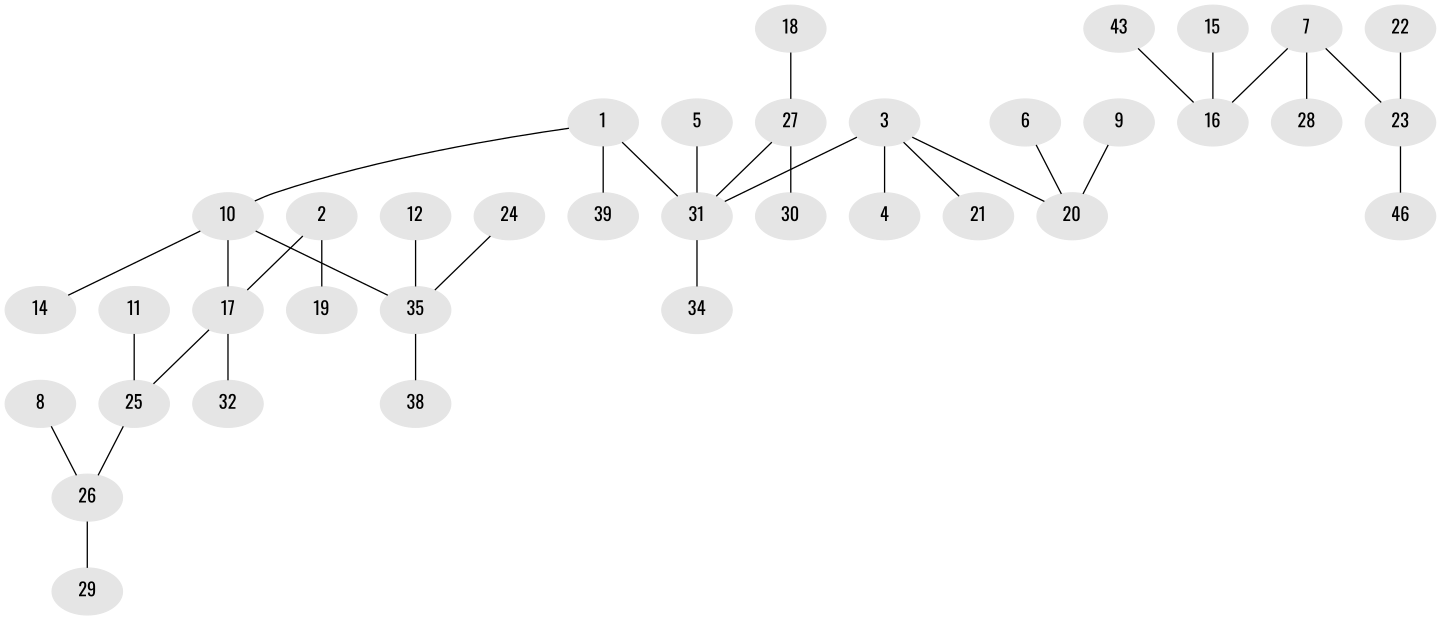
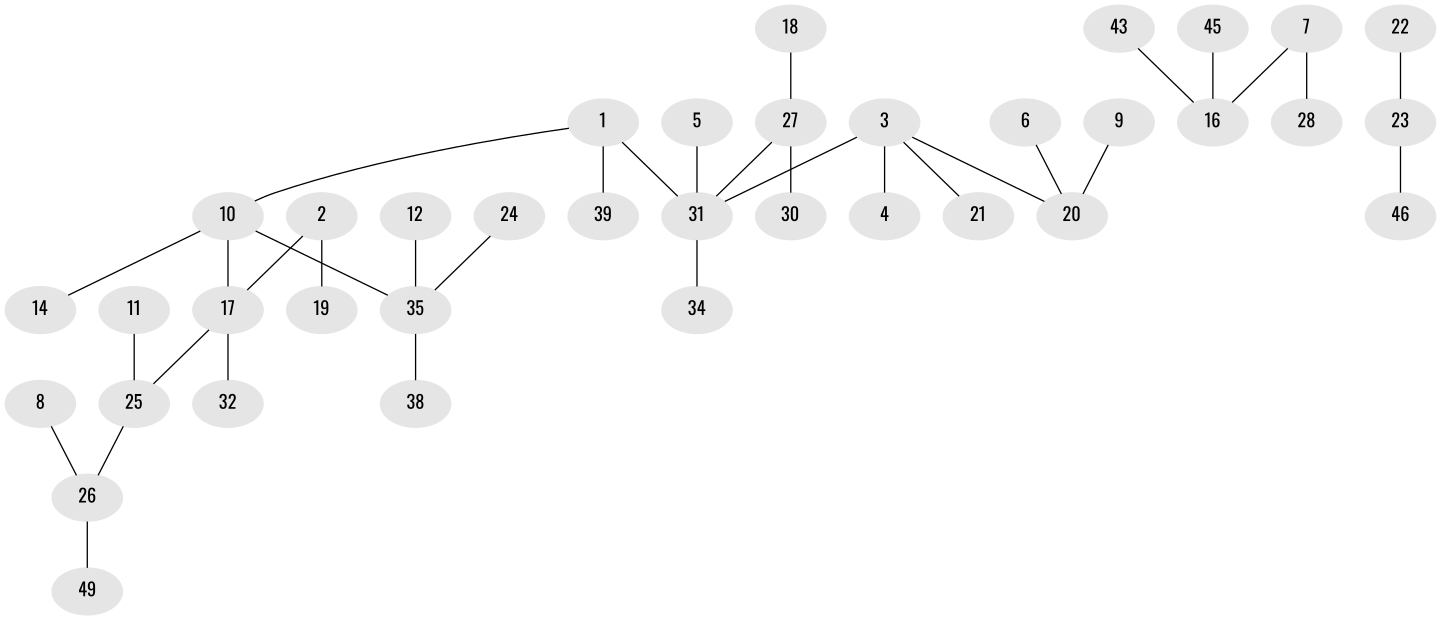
node "15": label "15" -> "45"
edge "7" -- "23": removed
node "29": label "29" -> "49"
